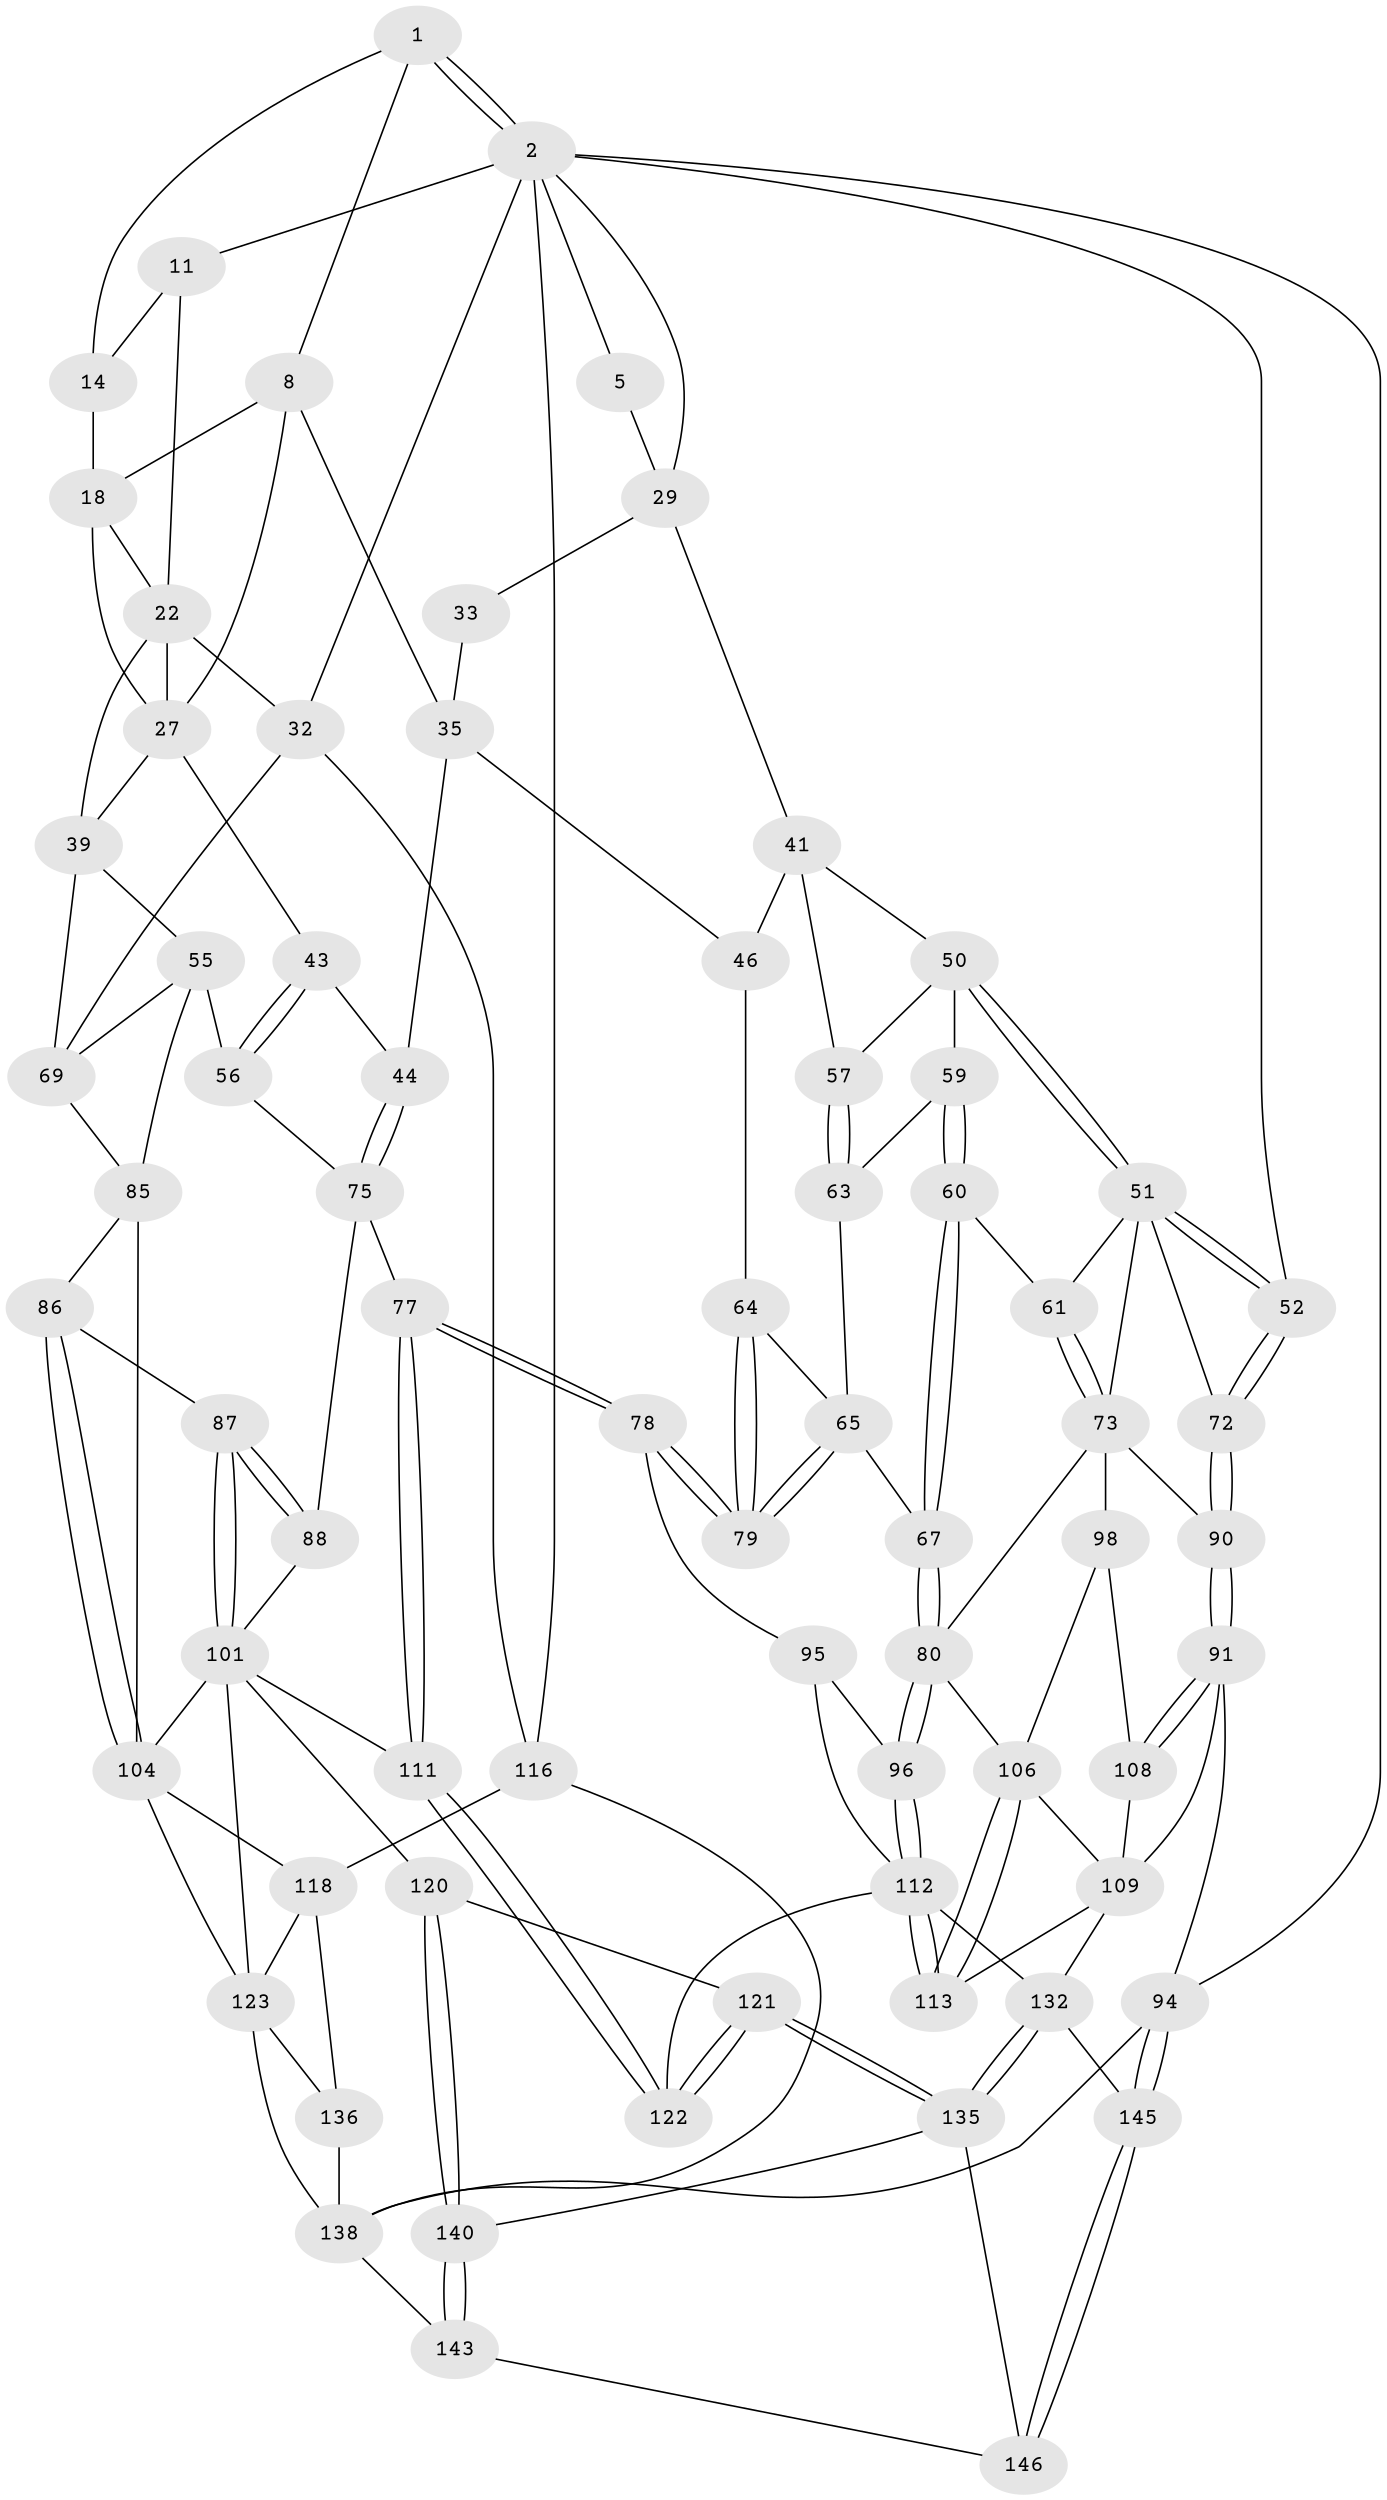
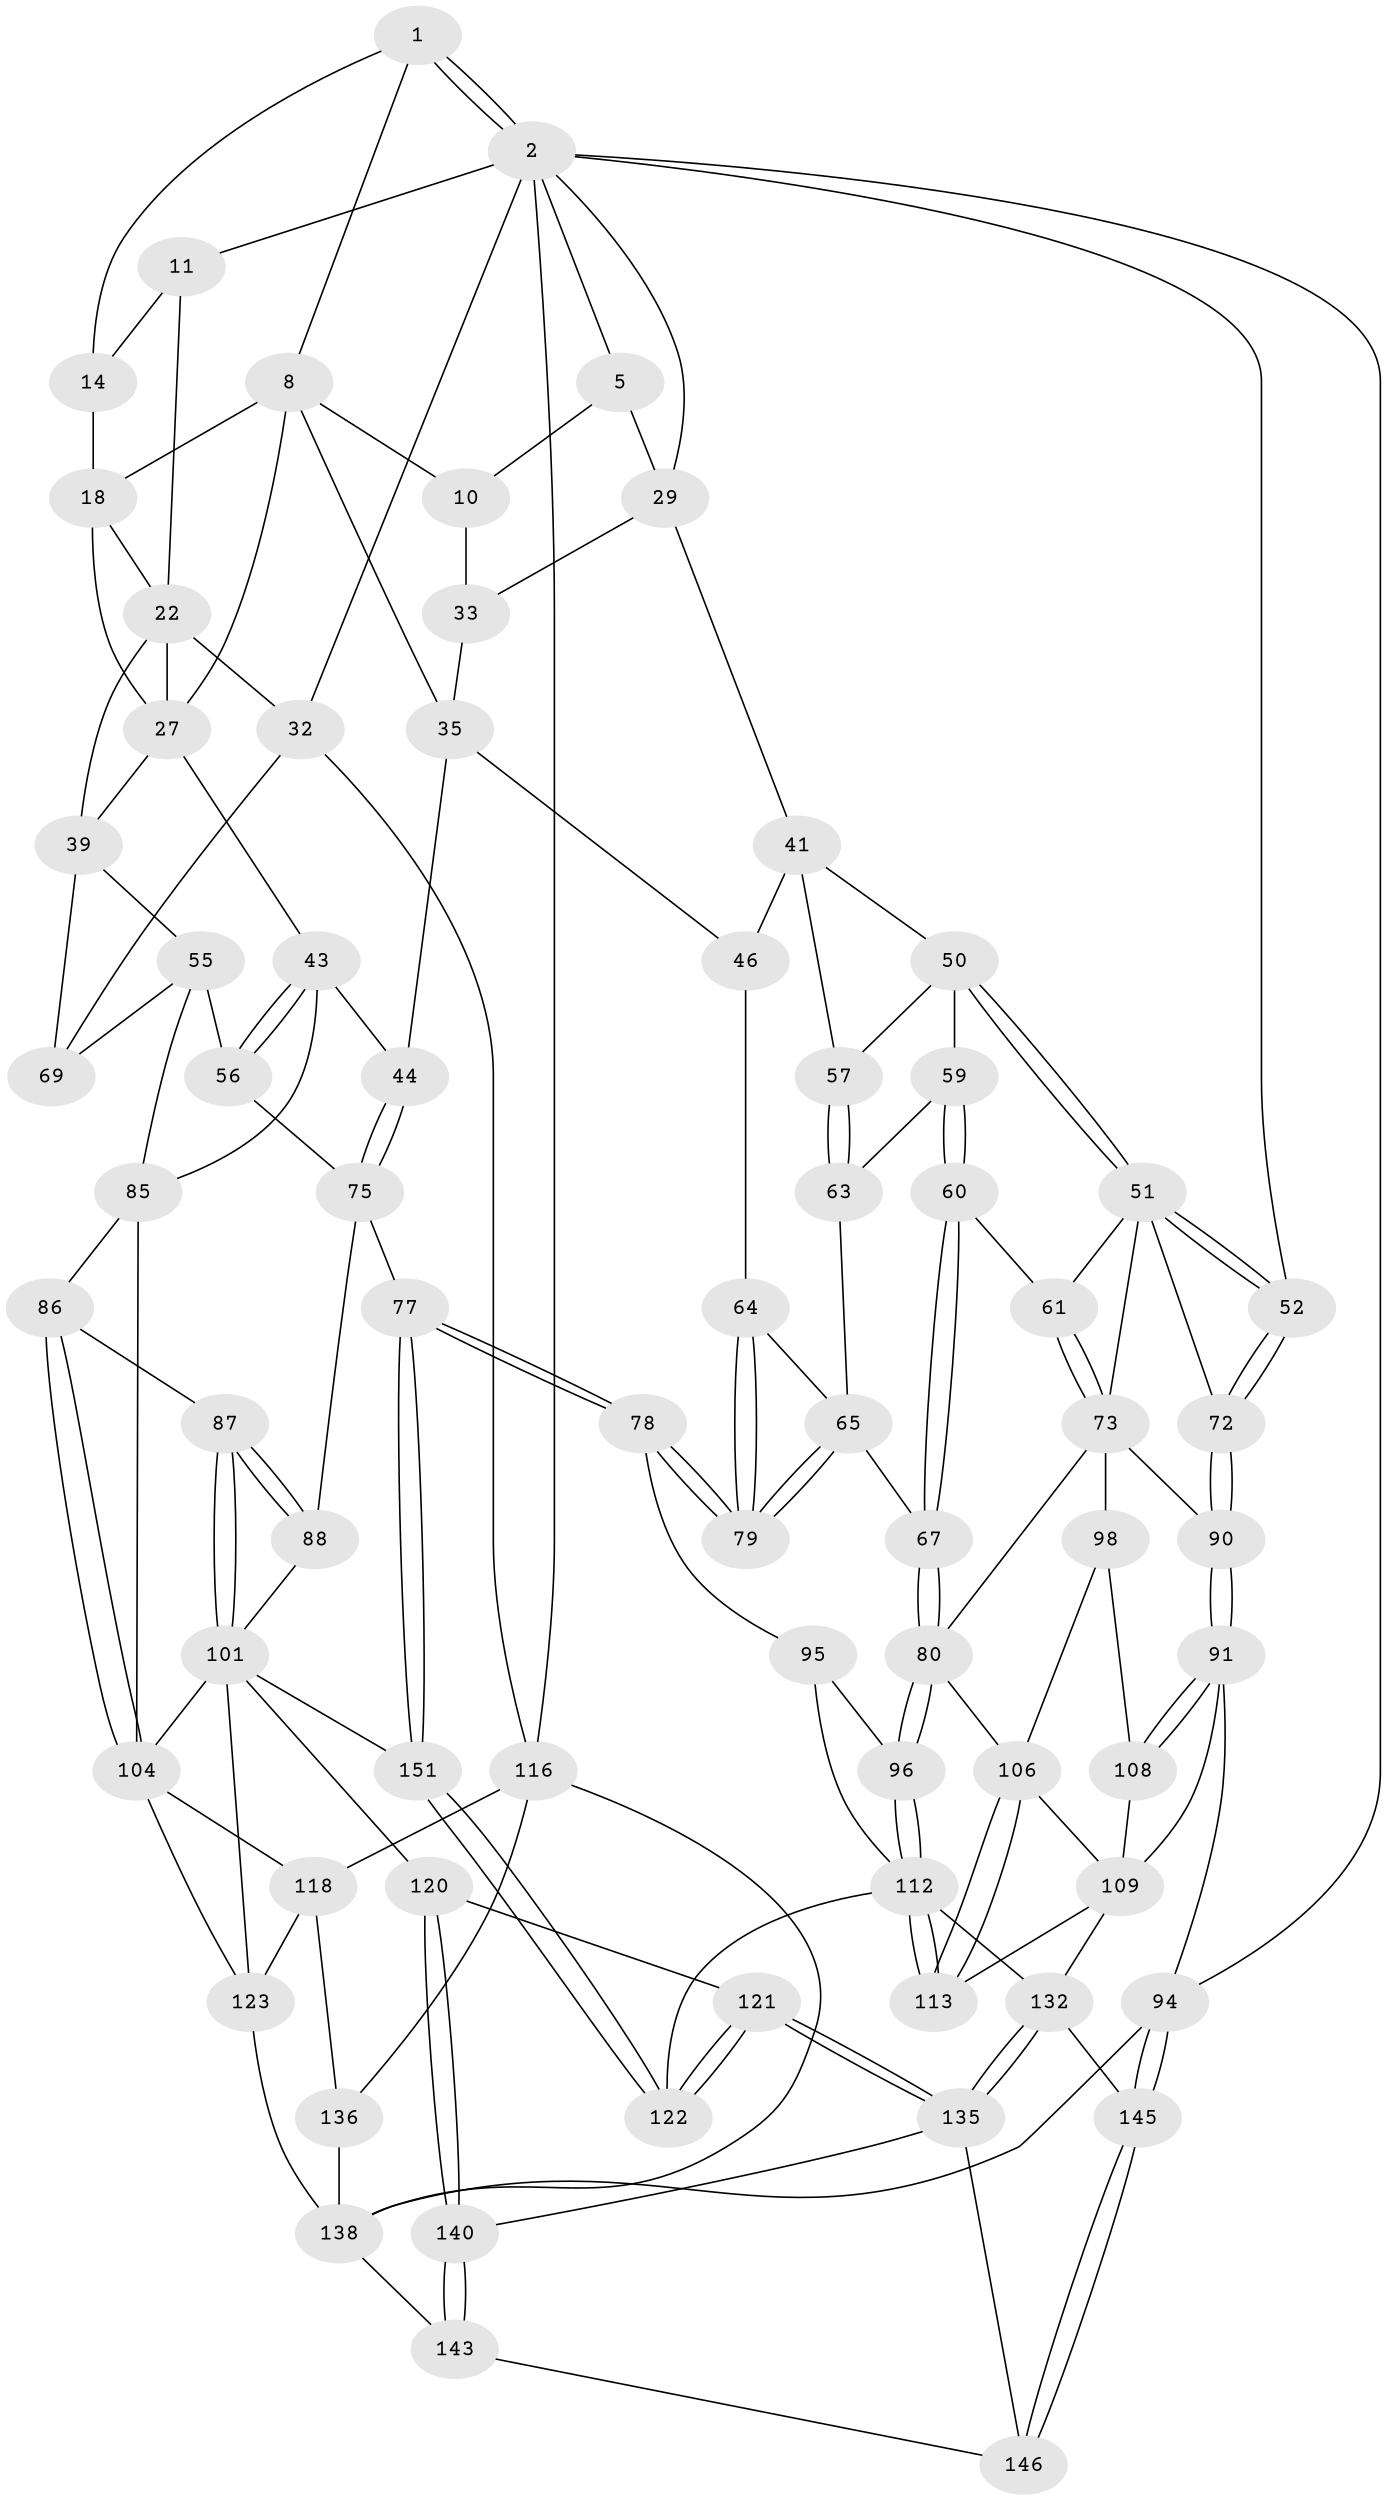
node "10": added
edge "69" -- "85": now "43" -- "85"
node "111": label "111" -> "151"
edge "123" -- "136": now "116" -- "136"
